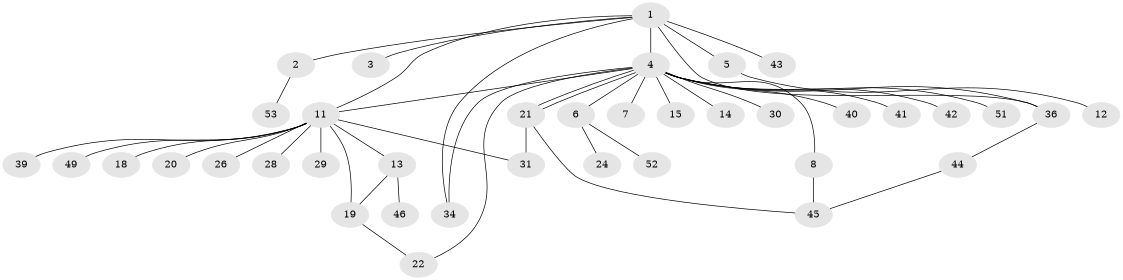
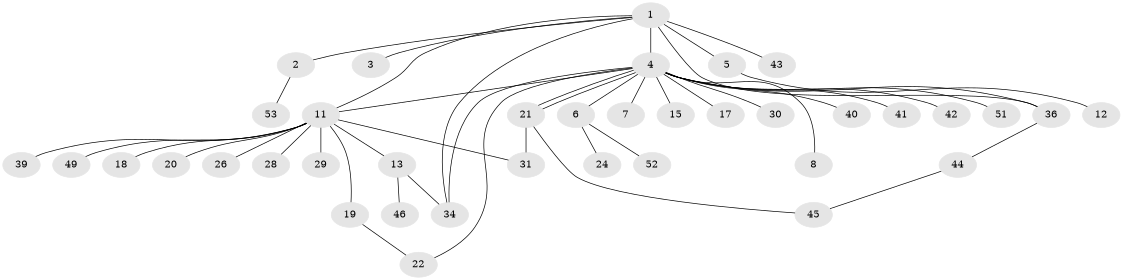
node "14": label "14" -> "17"
edge "13" -- "19": now "13" -- "34"
edge "8" -- "45": removed
